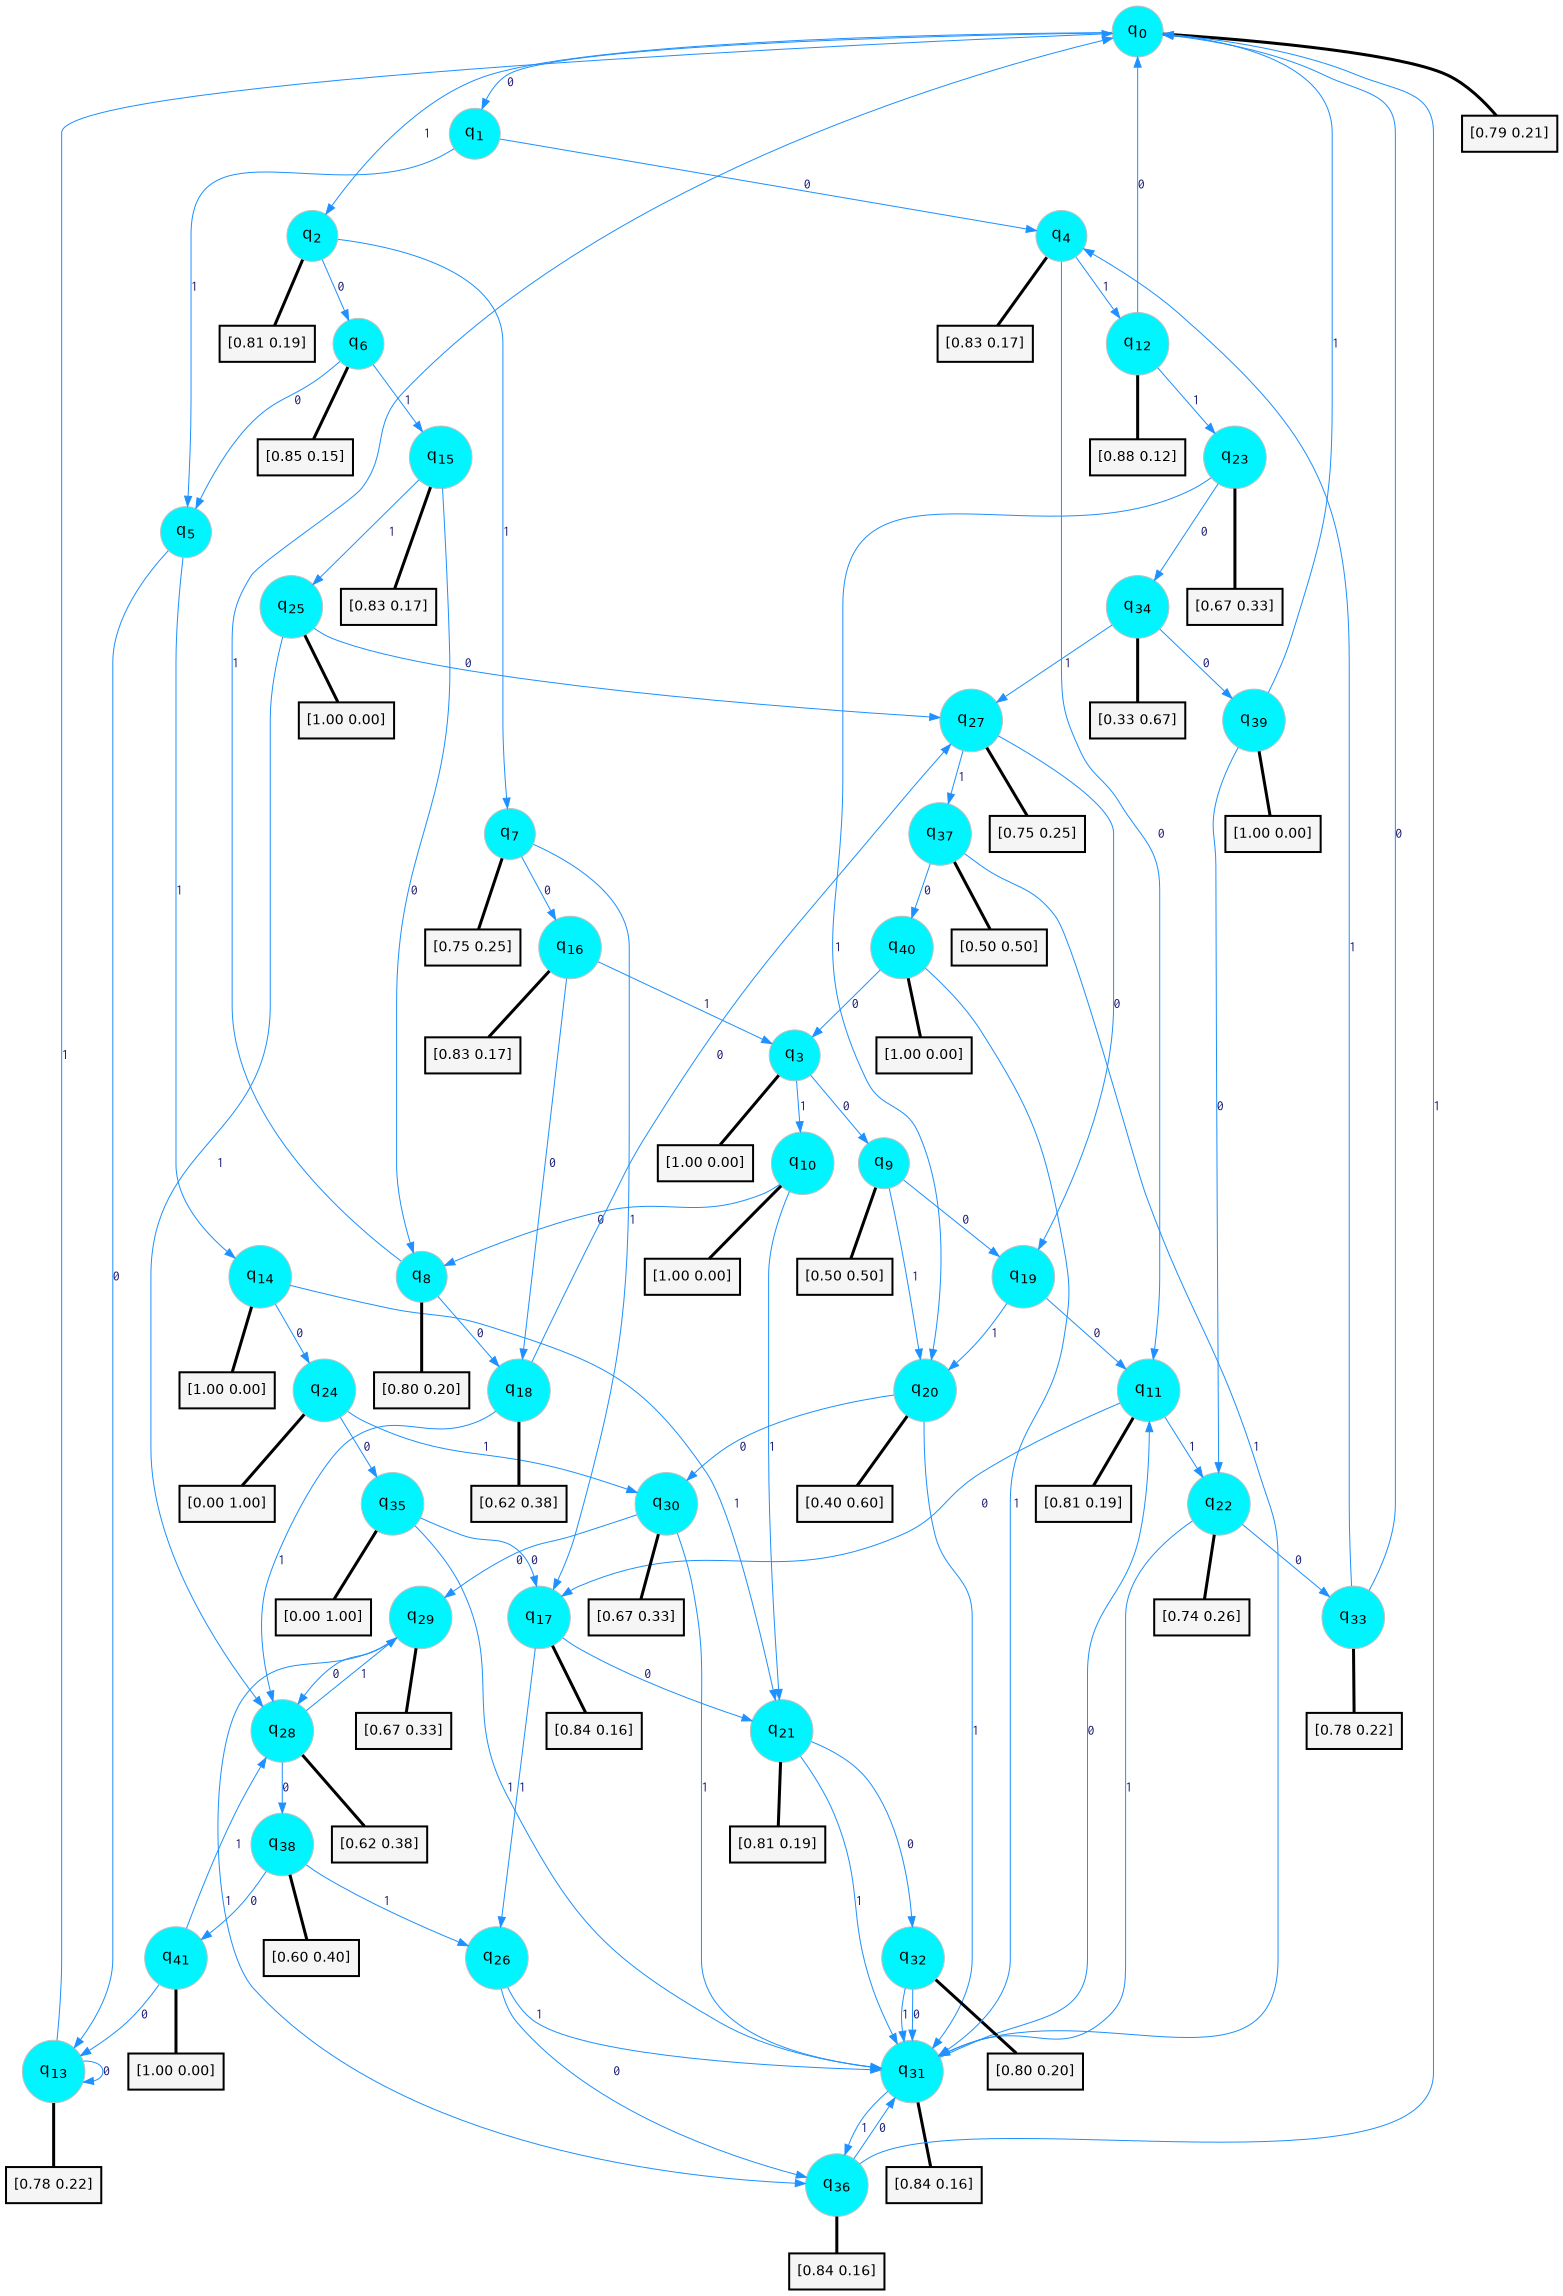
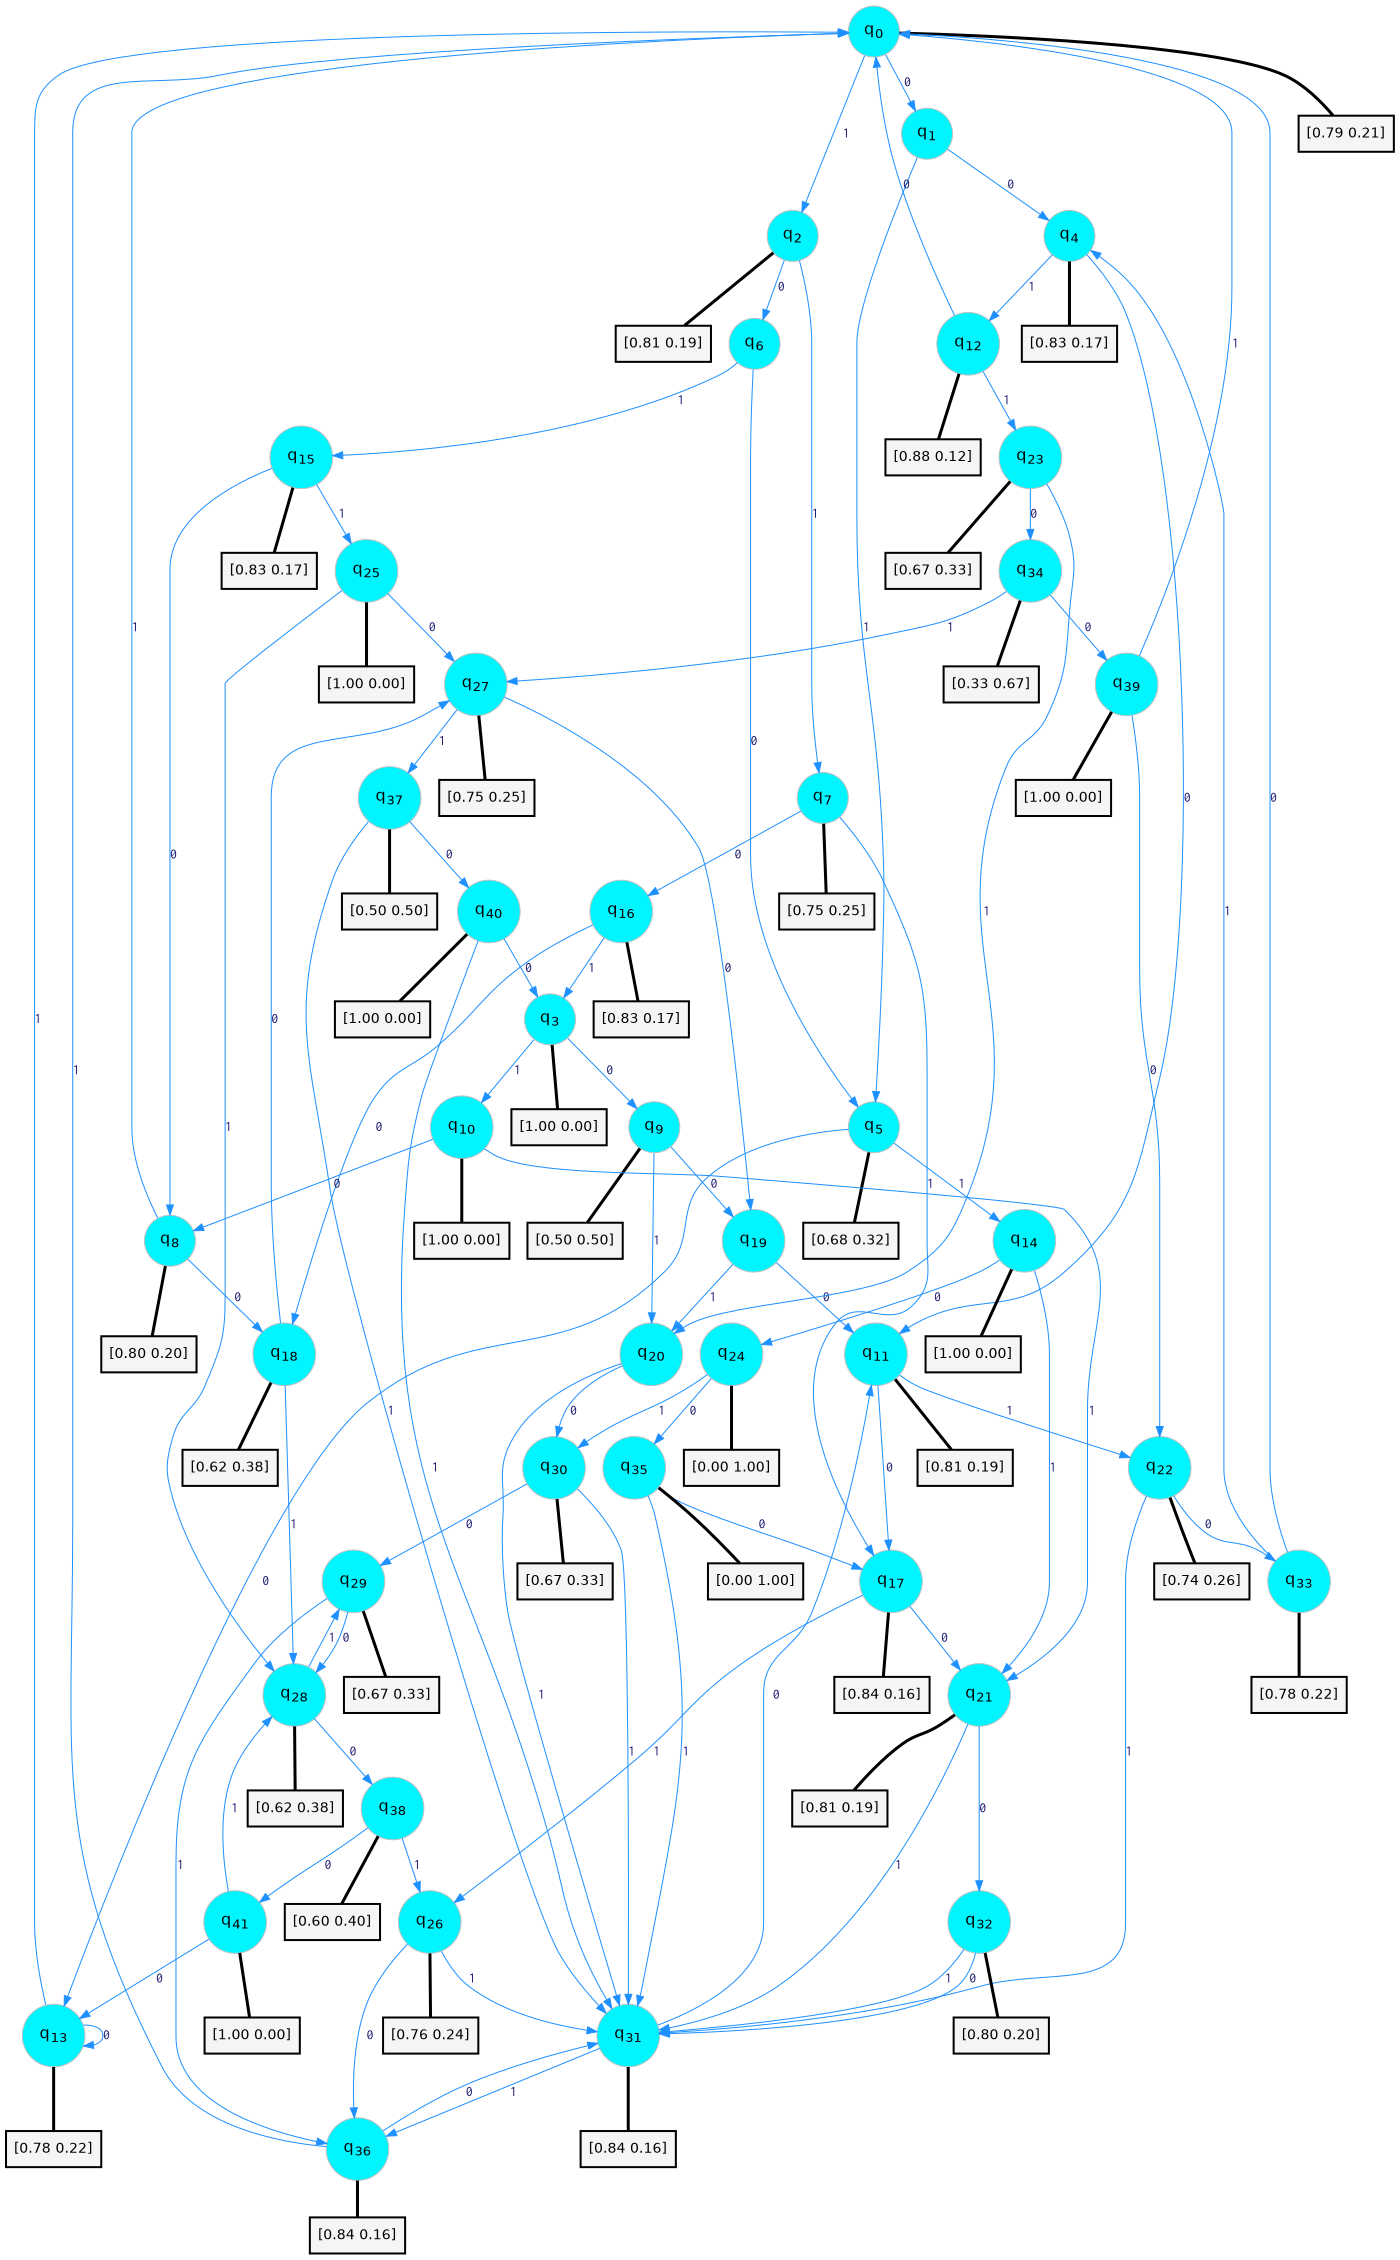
node "[0.85 0.15]": removed
node "[0.68 0.32]": added
node "[0.40 0.60]": removed
node "[0.76 0.24]": added
